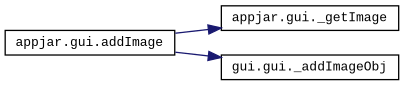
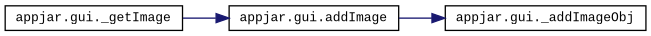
edge "appjar.gui.addImage" -> "appjar.gui._getImage": reversed
node "gui.gui._addImageObj": label "gui.gui._addImageObj" -> "appjar.gui._addImageObj"
